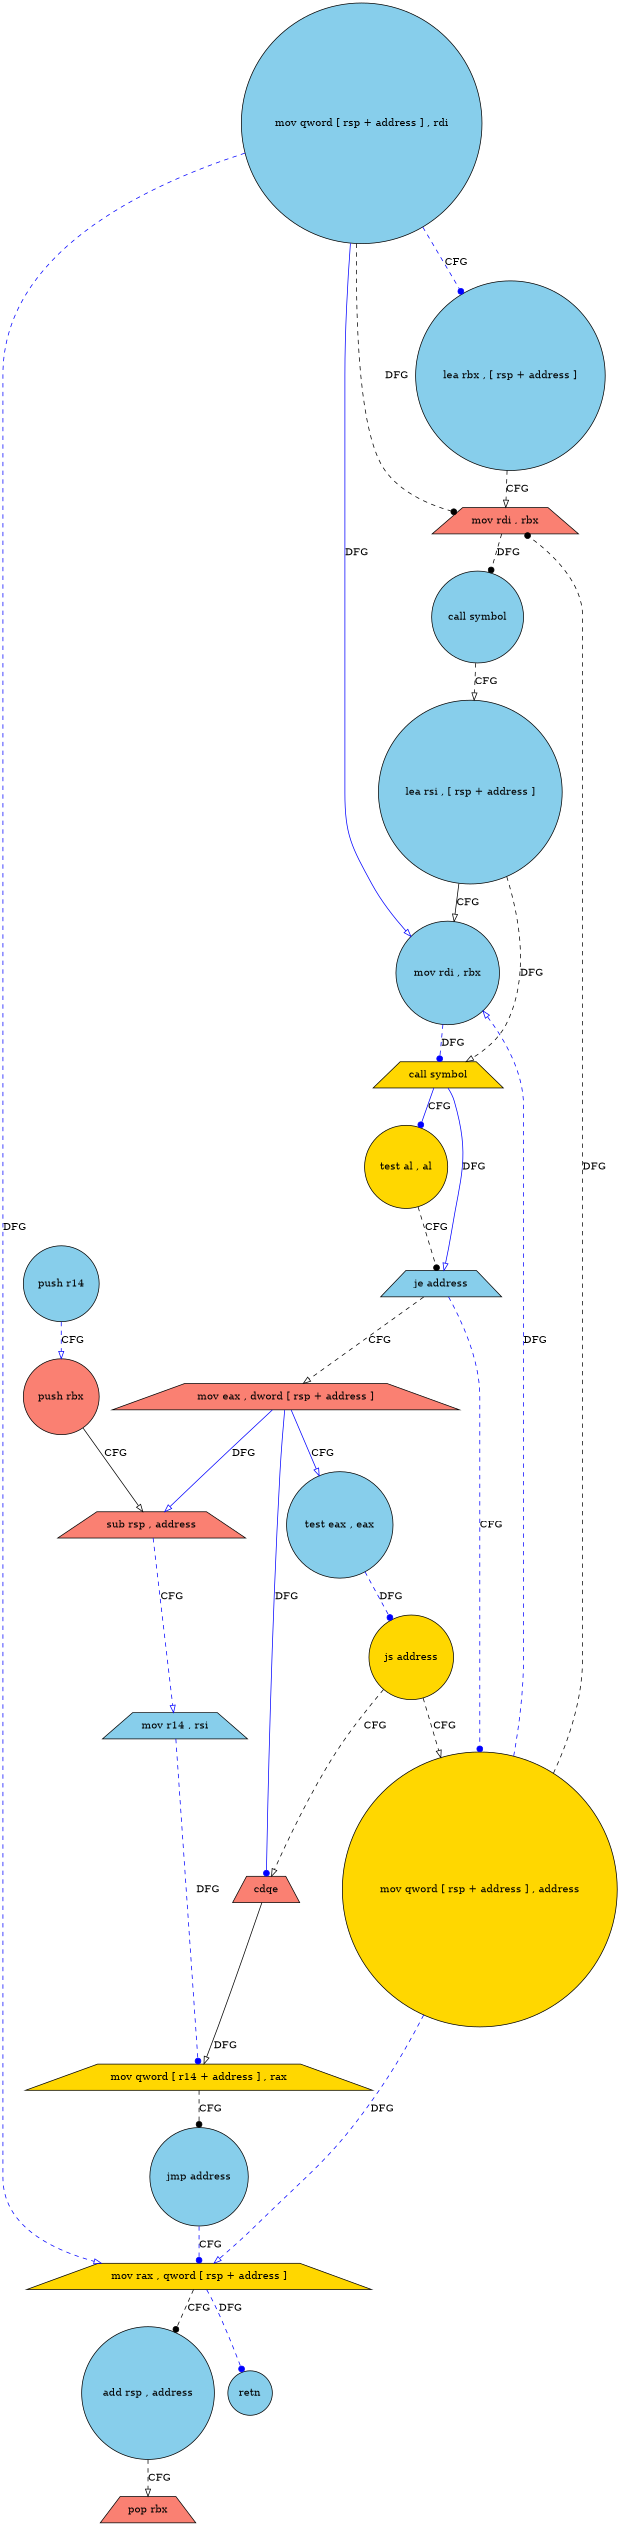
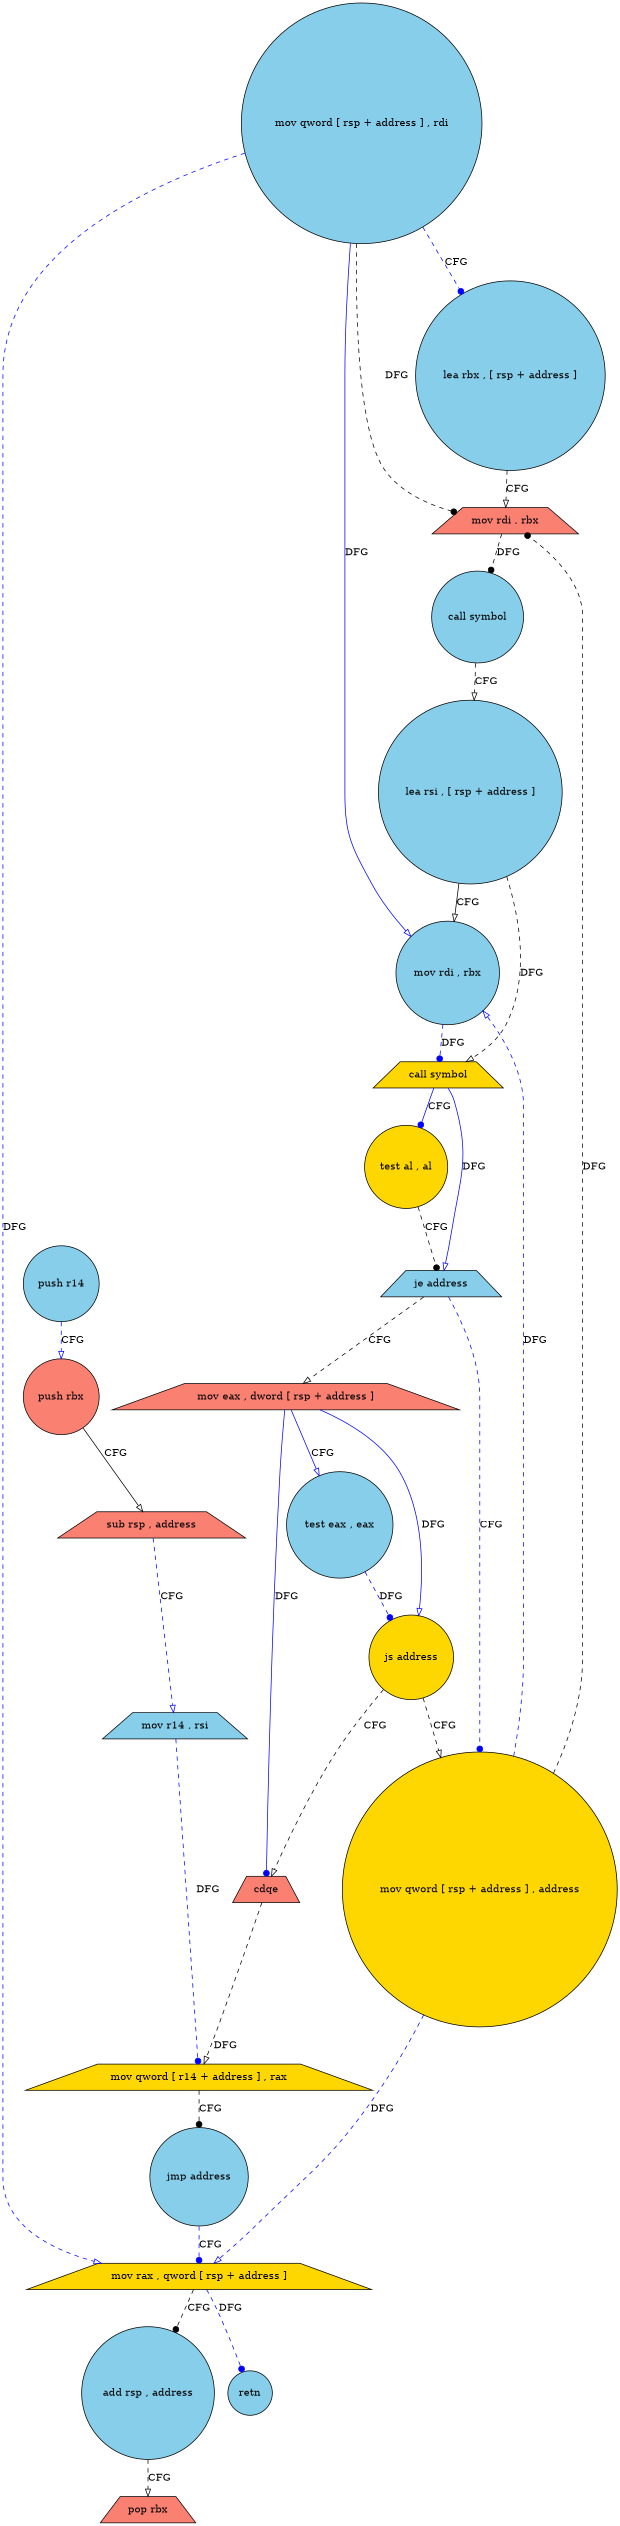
edge "mov eax , dword [ rsp + address ]" -> "sub rsp , address": now "mov eax , dword [ rsp + address ]" -> "js address"
edge "cdqe" -> "mov qword [ r14 + address ] , rax": style solid -> dashed
